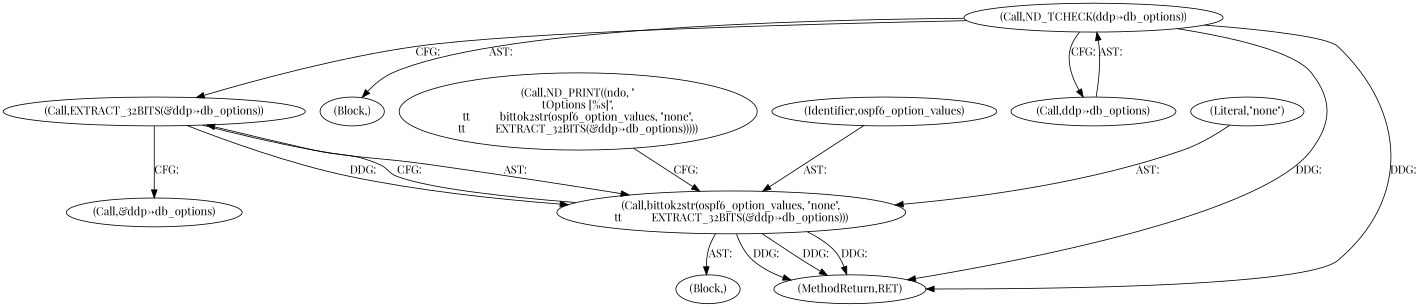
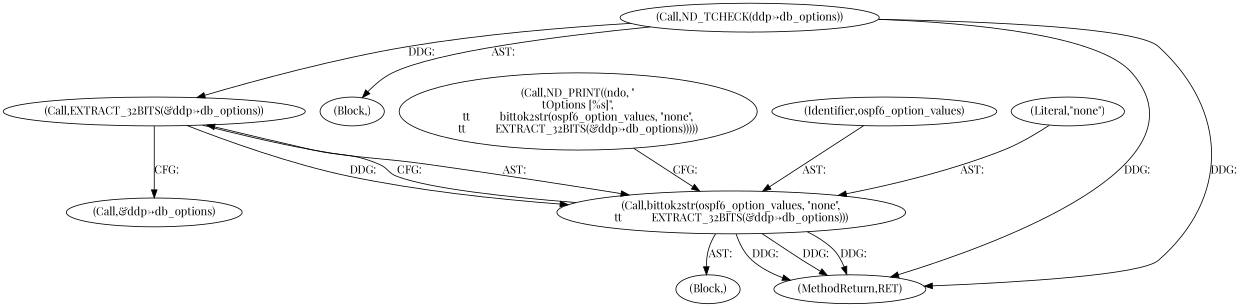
edge "(Call,ND_TCHECK(ddp->db_options))" -> "(Call,EXTRACT_32BITS(&ddp->db_options))": label "CFG: " -> "DDG: "
node "(Call,ddp->db_options)": removed
